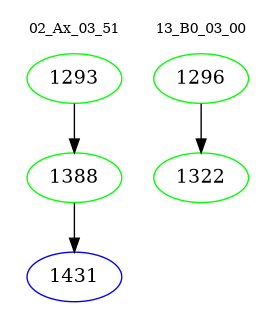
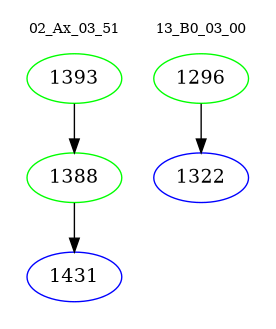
node "1293": label "1293" -> "1393"
node "1322": color green -> blue
